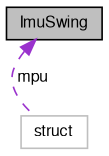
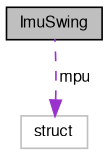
edge "struct" -> "ImuSwing": reversed
